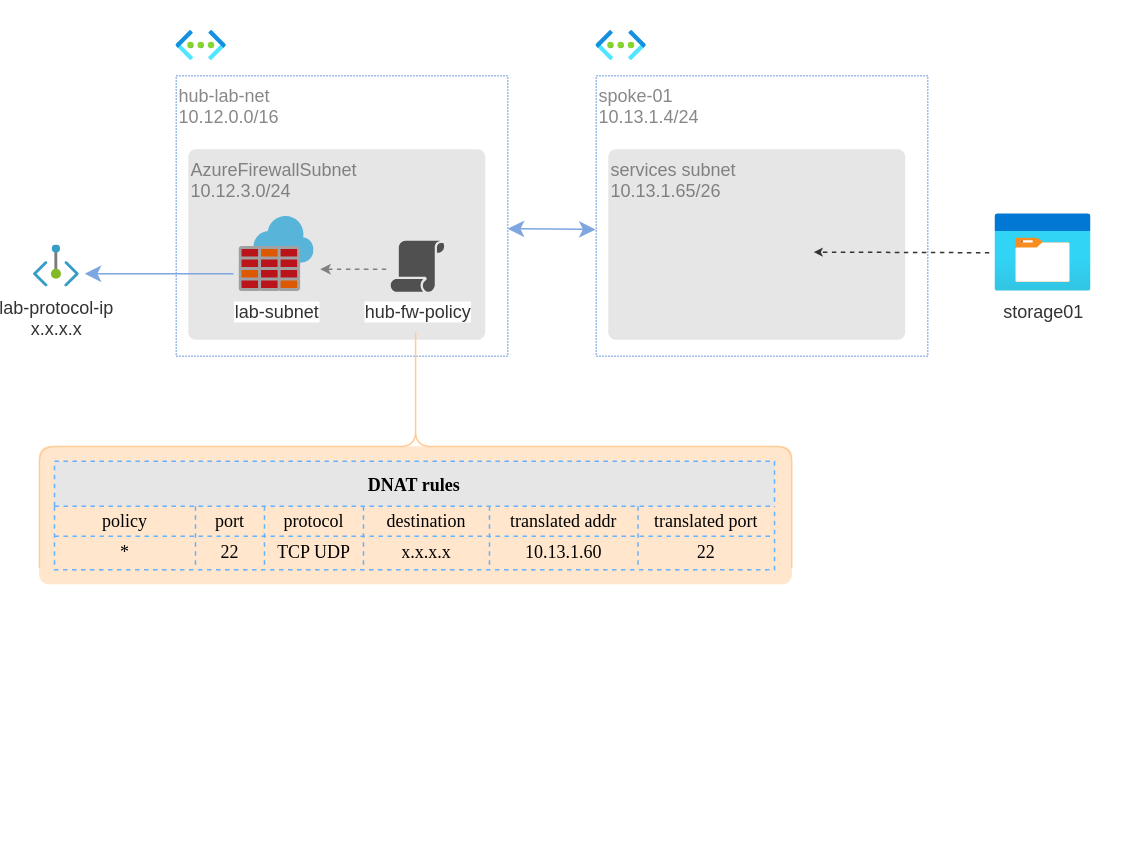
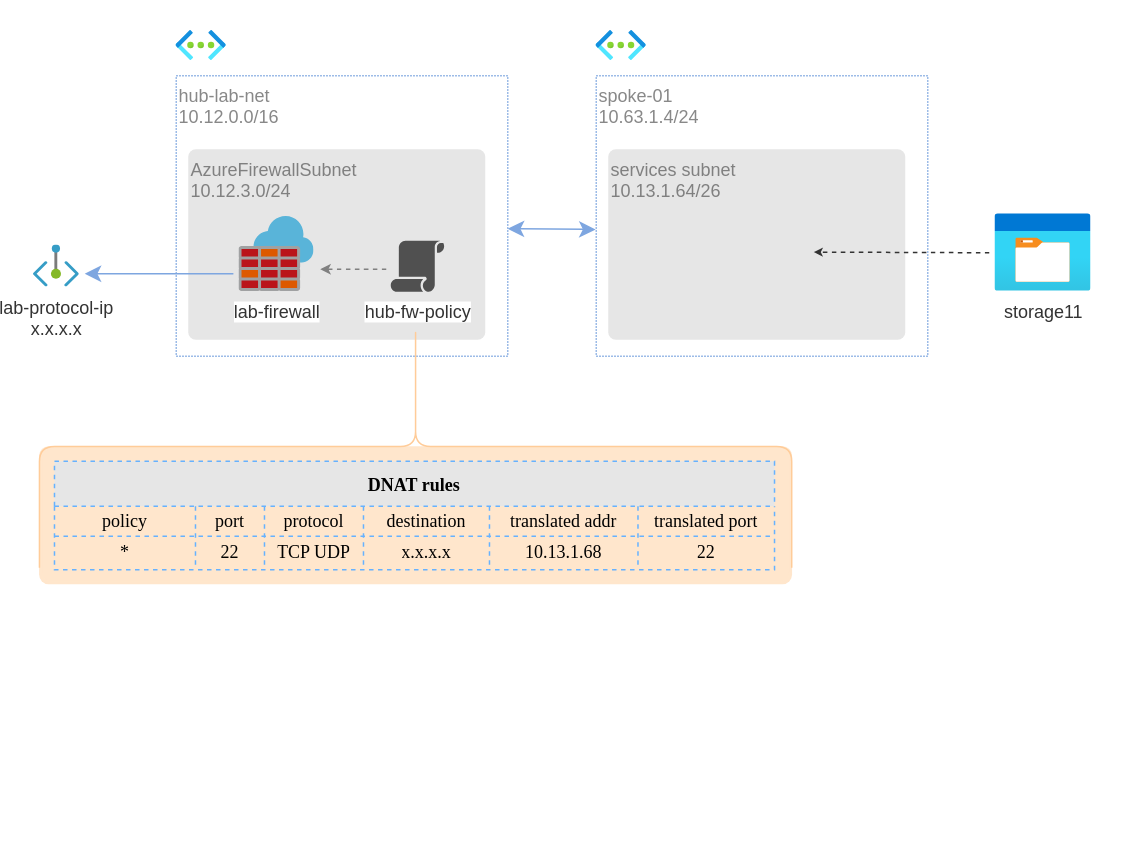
node "spoke-01 10.13.1.4/24": label "spoke-01 10.13.1.4/24" -> "spoke-01 10.63.1.4/24"
node "services subnet10.13.1.65/26": label "services subnet10.13.1.65/26" -> "services subnet10.13.1.64/26"
node "lab-subnet": label "lab-subnet" -> "lab-firewall"
node "storage01": label "storage01" -> "storage11"
node "10.13.1.60": label "10.13.1.60" -> "10.13.1.68"
